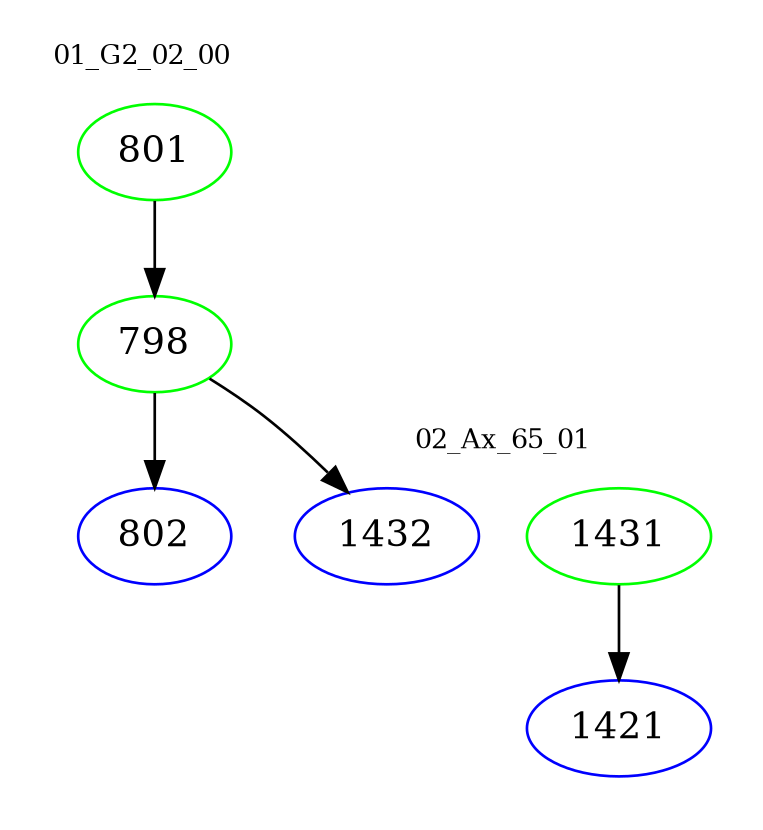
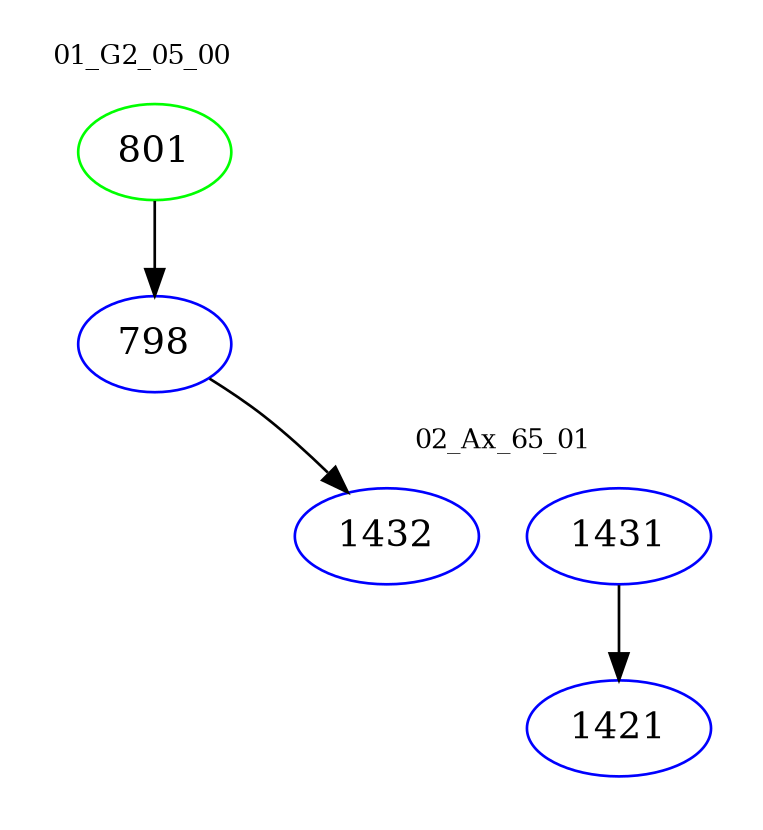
cluster "01_G2_02_00": label "01_G2_02_00" -> "01_G2_05_00"
node "798": color green -> blue
node "802": removed
node "1431": color green -> blue
